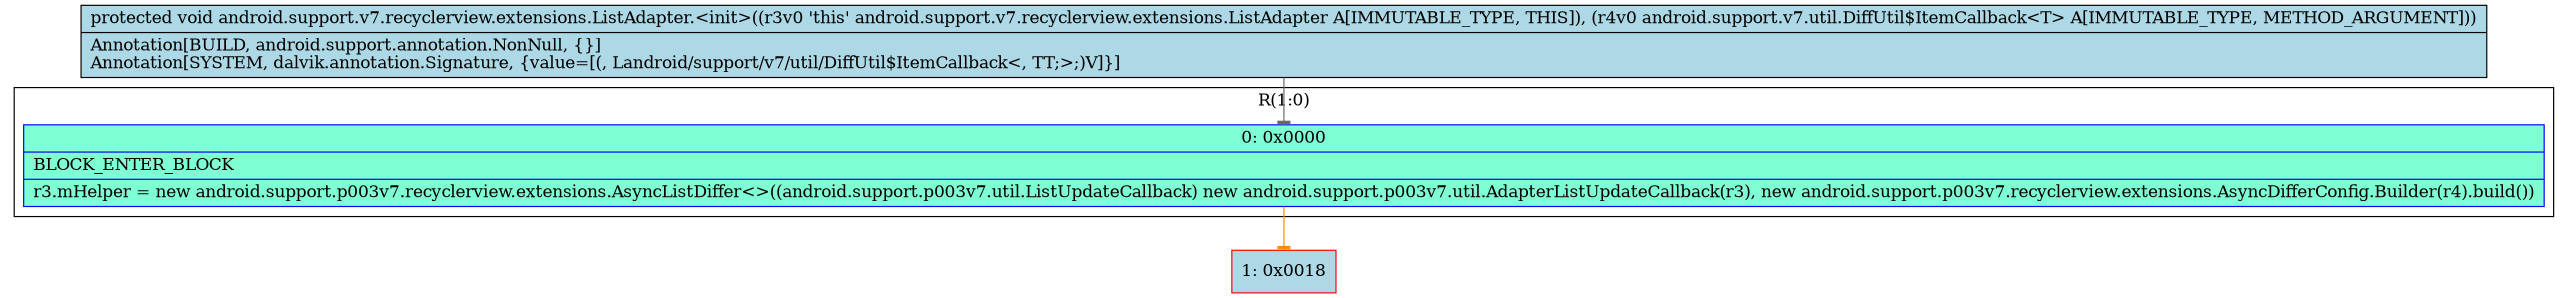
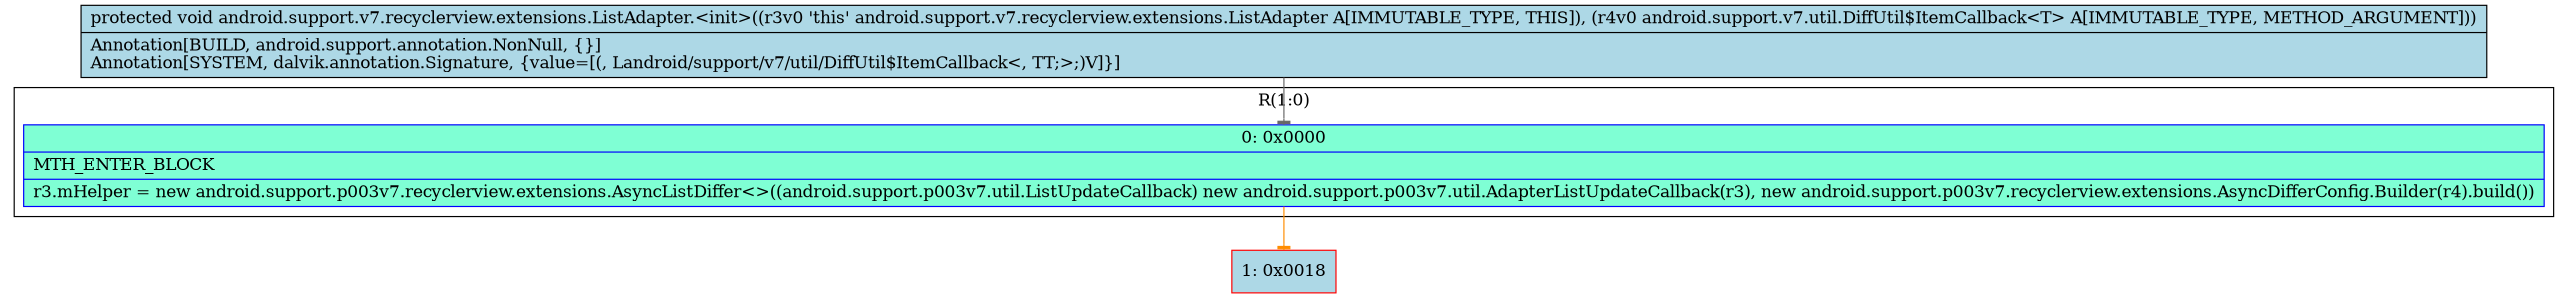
node "0: 0x0000": text "BLOCK_ENTER_BLOCK" -> "MTH_ENTER_BLOCK"
